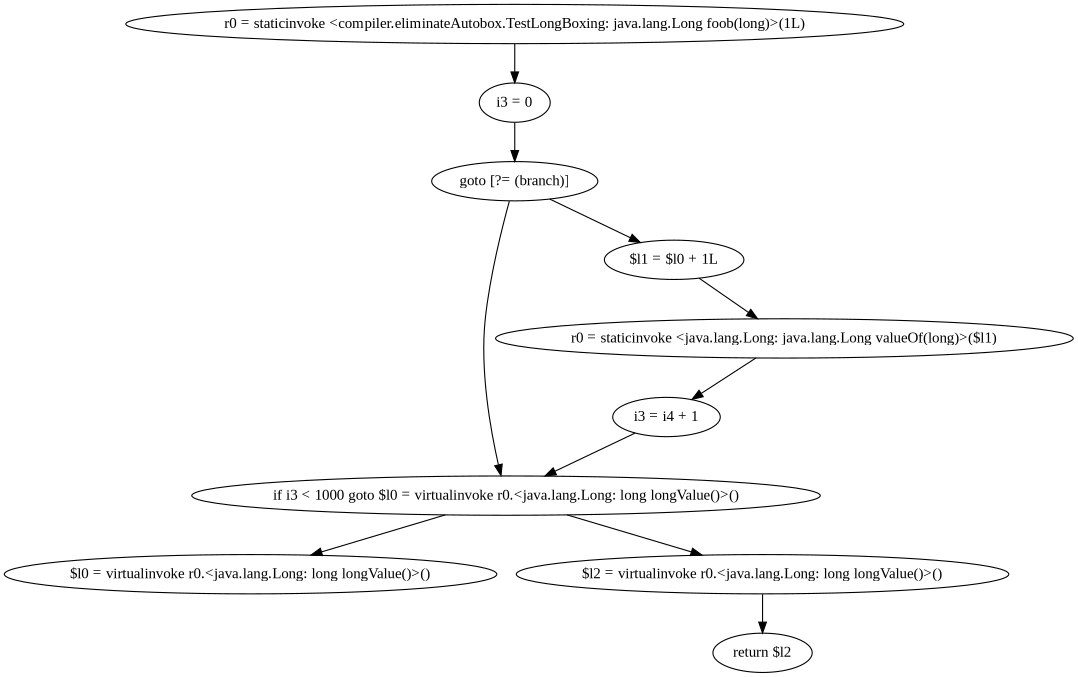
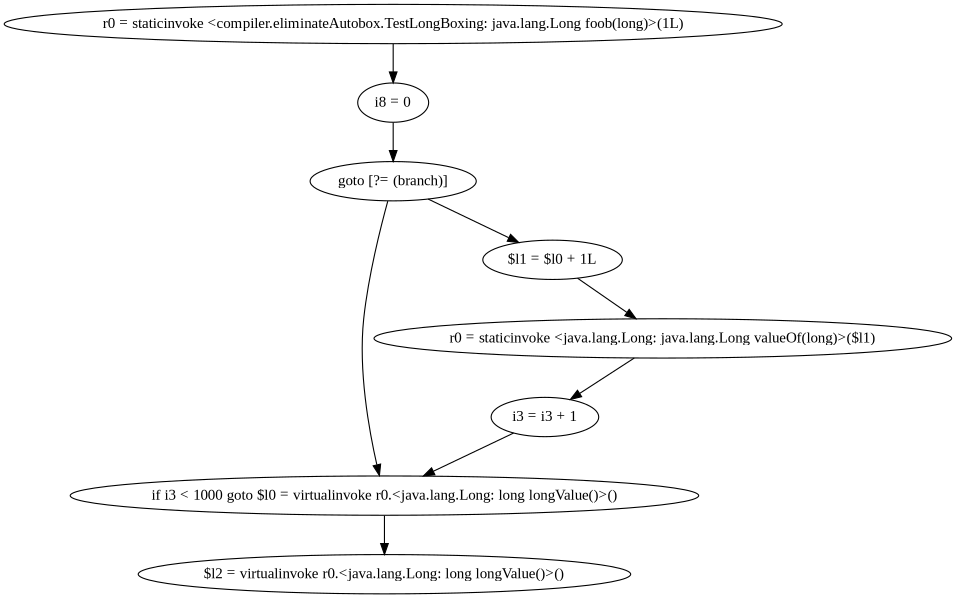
node "i3 = 0": label "i3 = 0" -> "i8 = 0"
node "i3 = i4 + 1": label "i3 = i4 + 1" -> "i3 = i3 + 1"
node "$l0 = virtualinvoke r0.<java.lang.Long: long longValue()>()": removed
node "return $l2": removed
